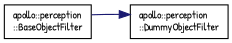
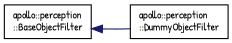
edge "apollo::perception ::BaseObjectFilter" -> "apollo::perception ::DummyObjectFilter": reversed
